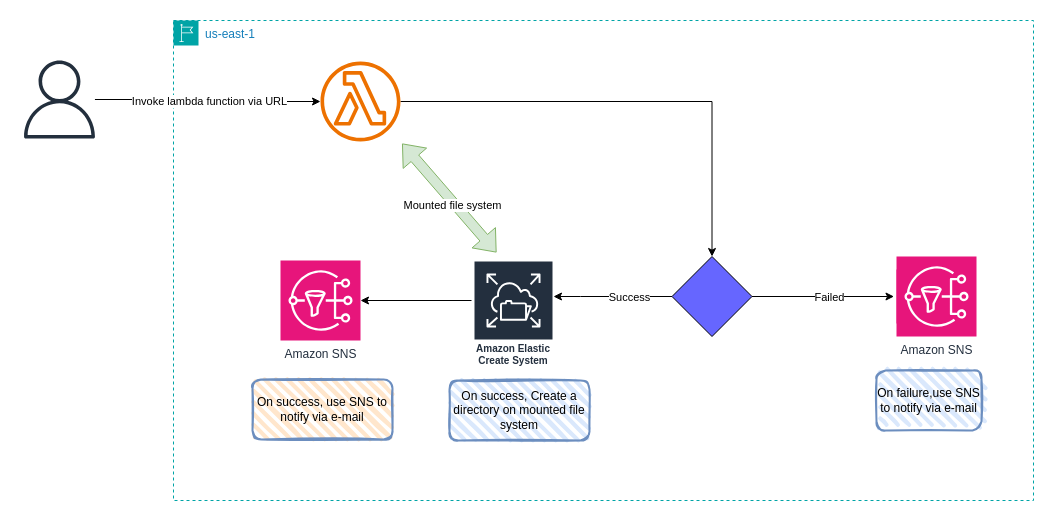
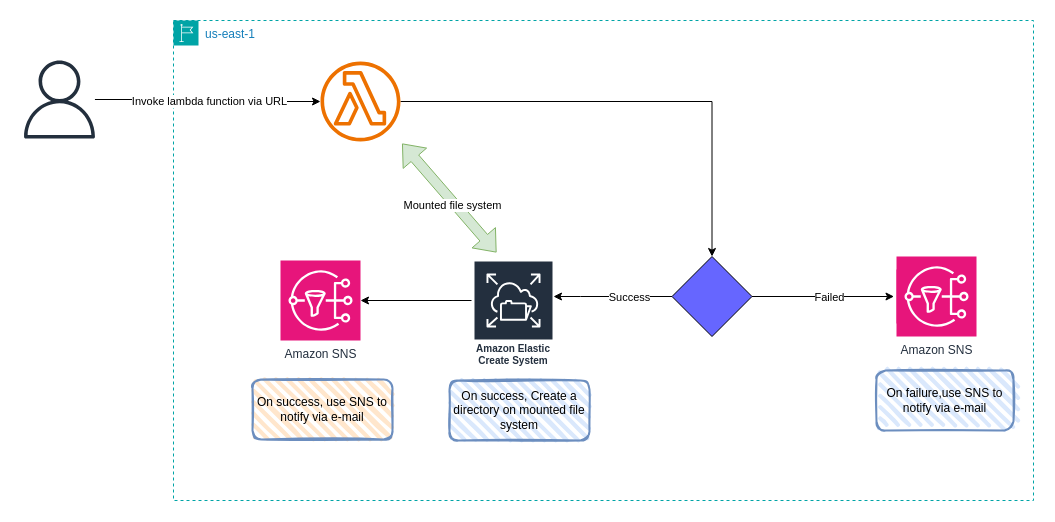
node "On failure,use SNS to notify via e-mail": size 105x60 -> 137x60
